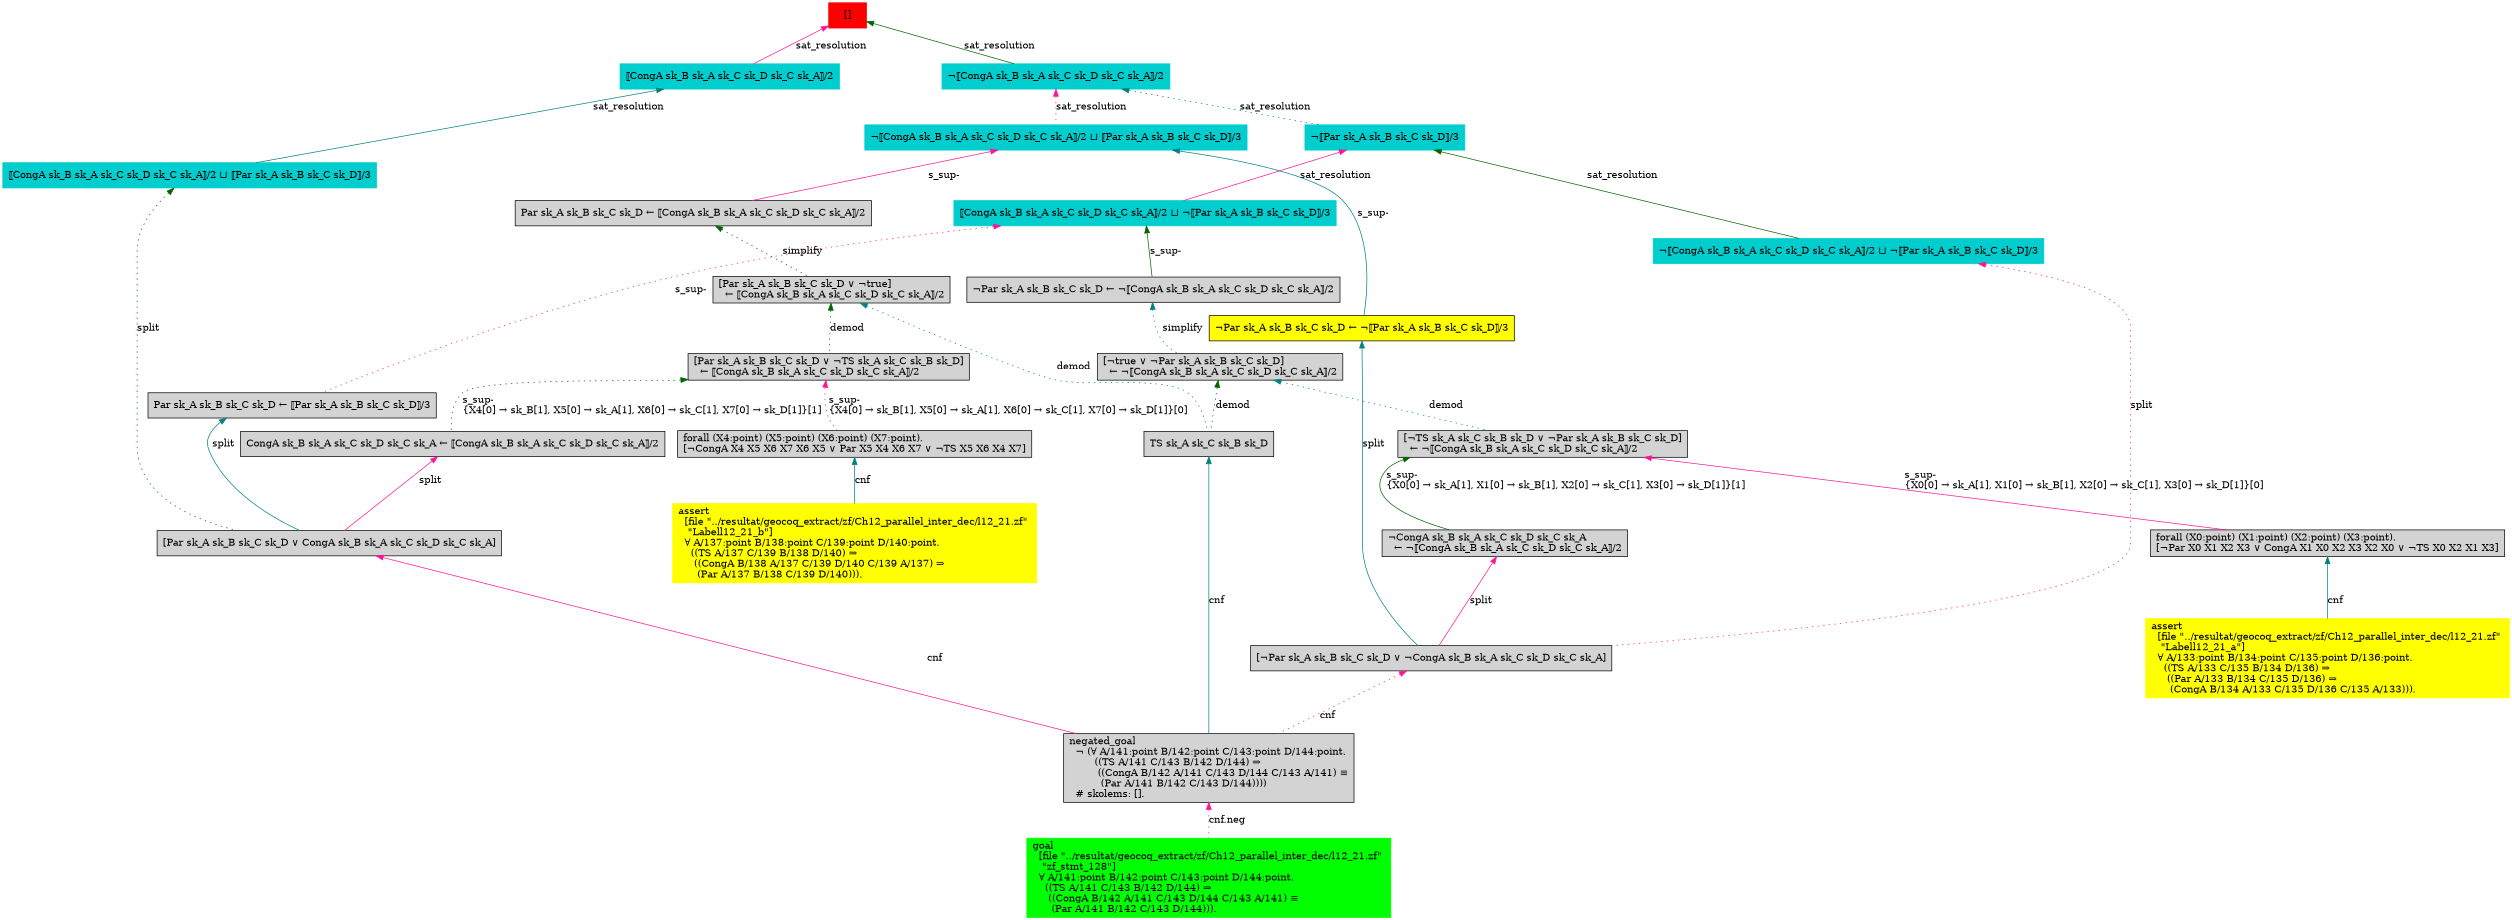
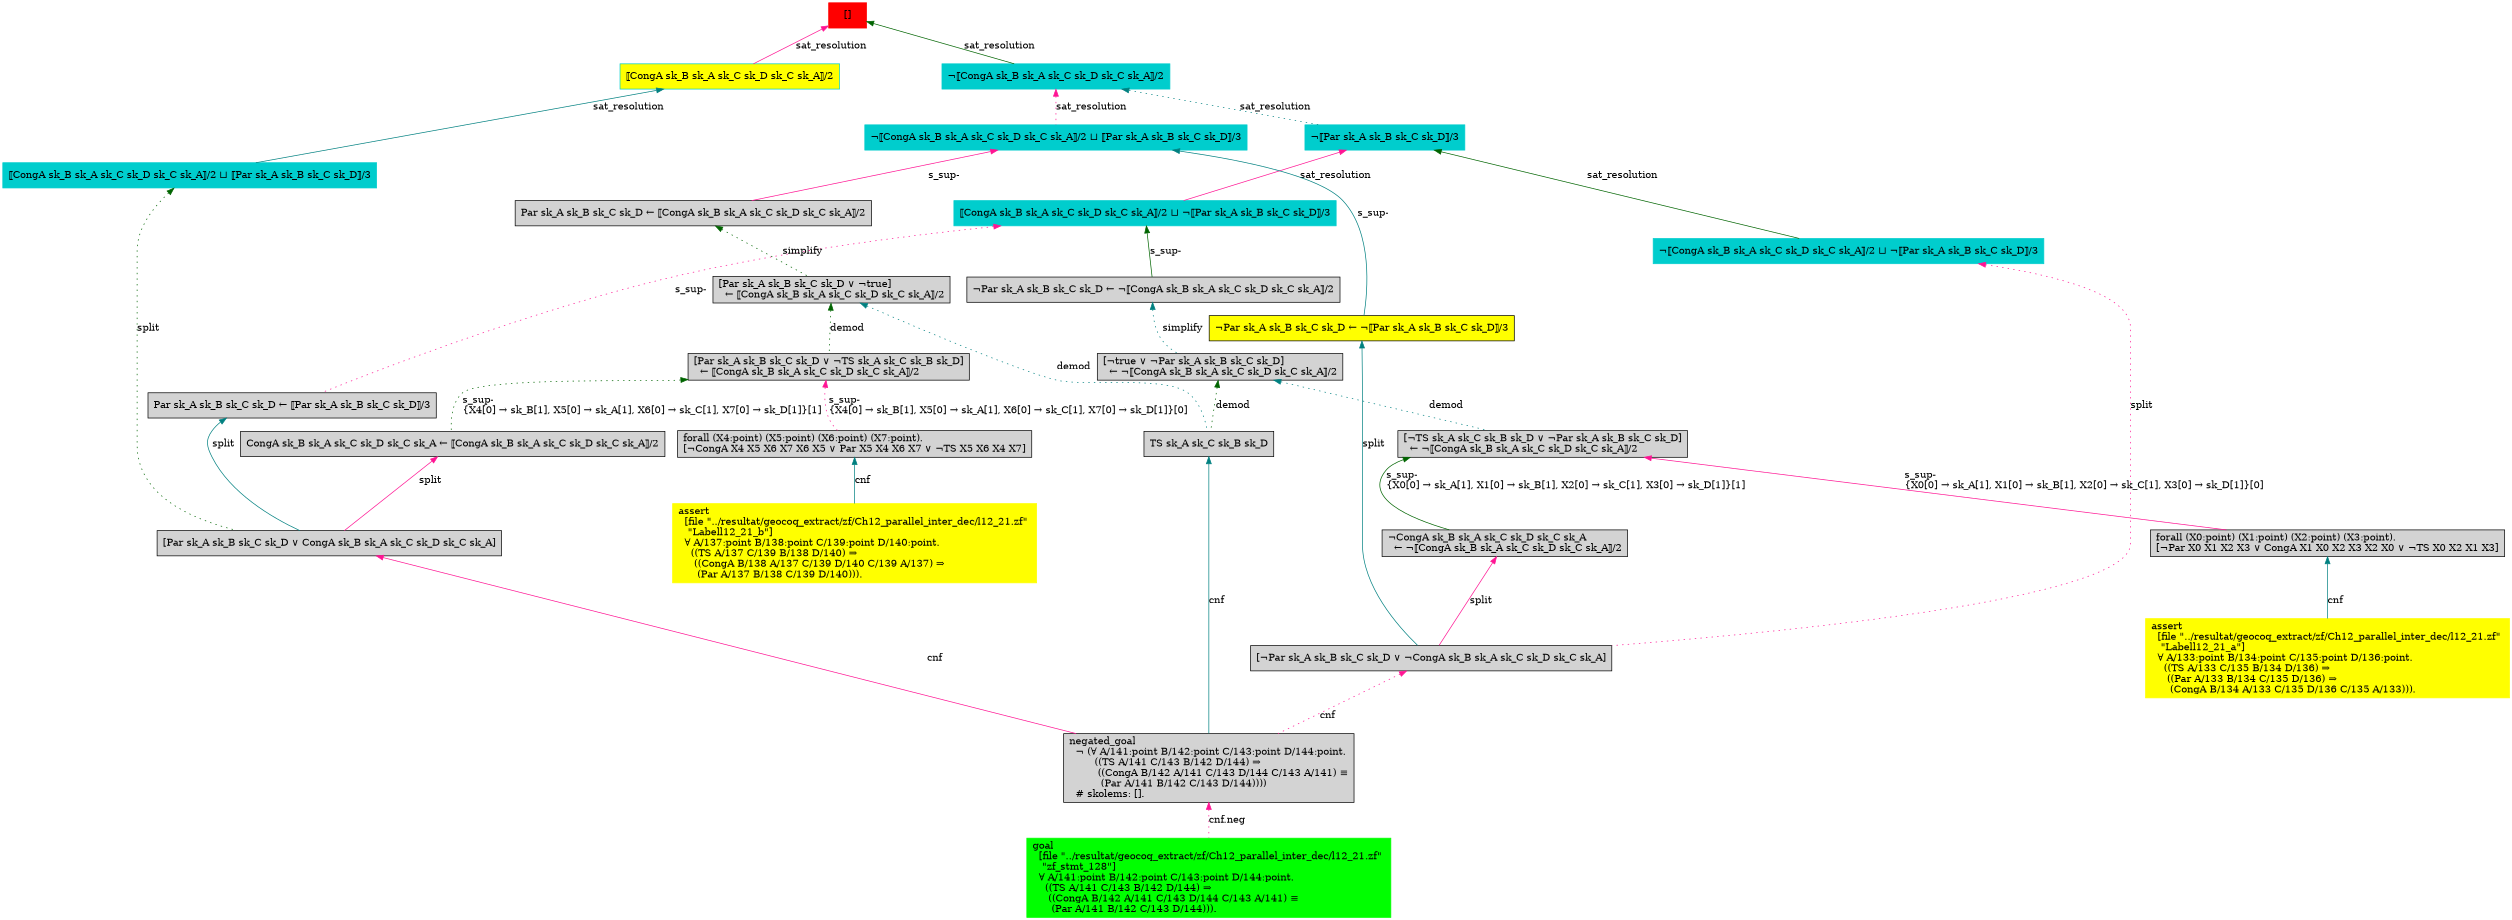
node "⟦CongA sk_B sk_A sk_C sk_D sk_C sk_A⟧/2": fillcolor cyan3 -> yellow
